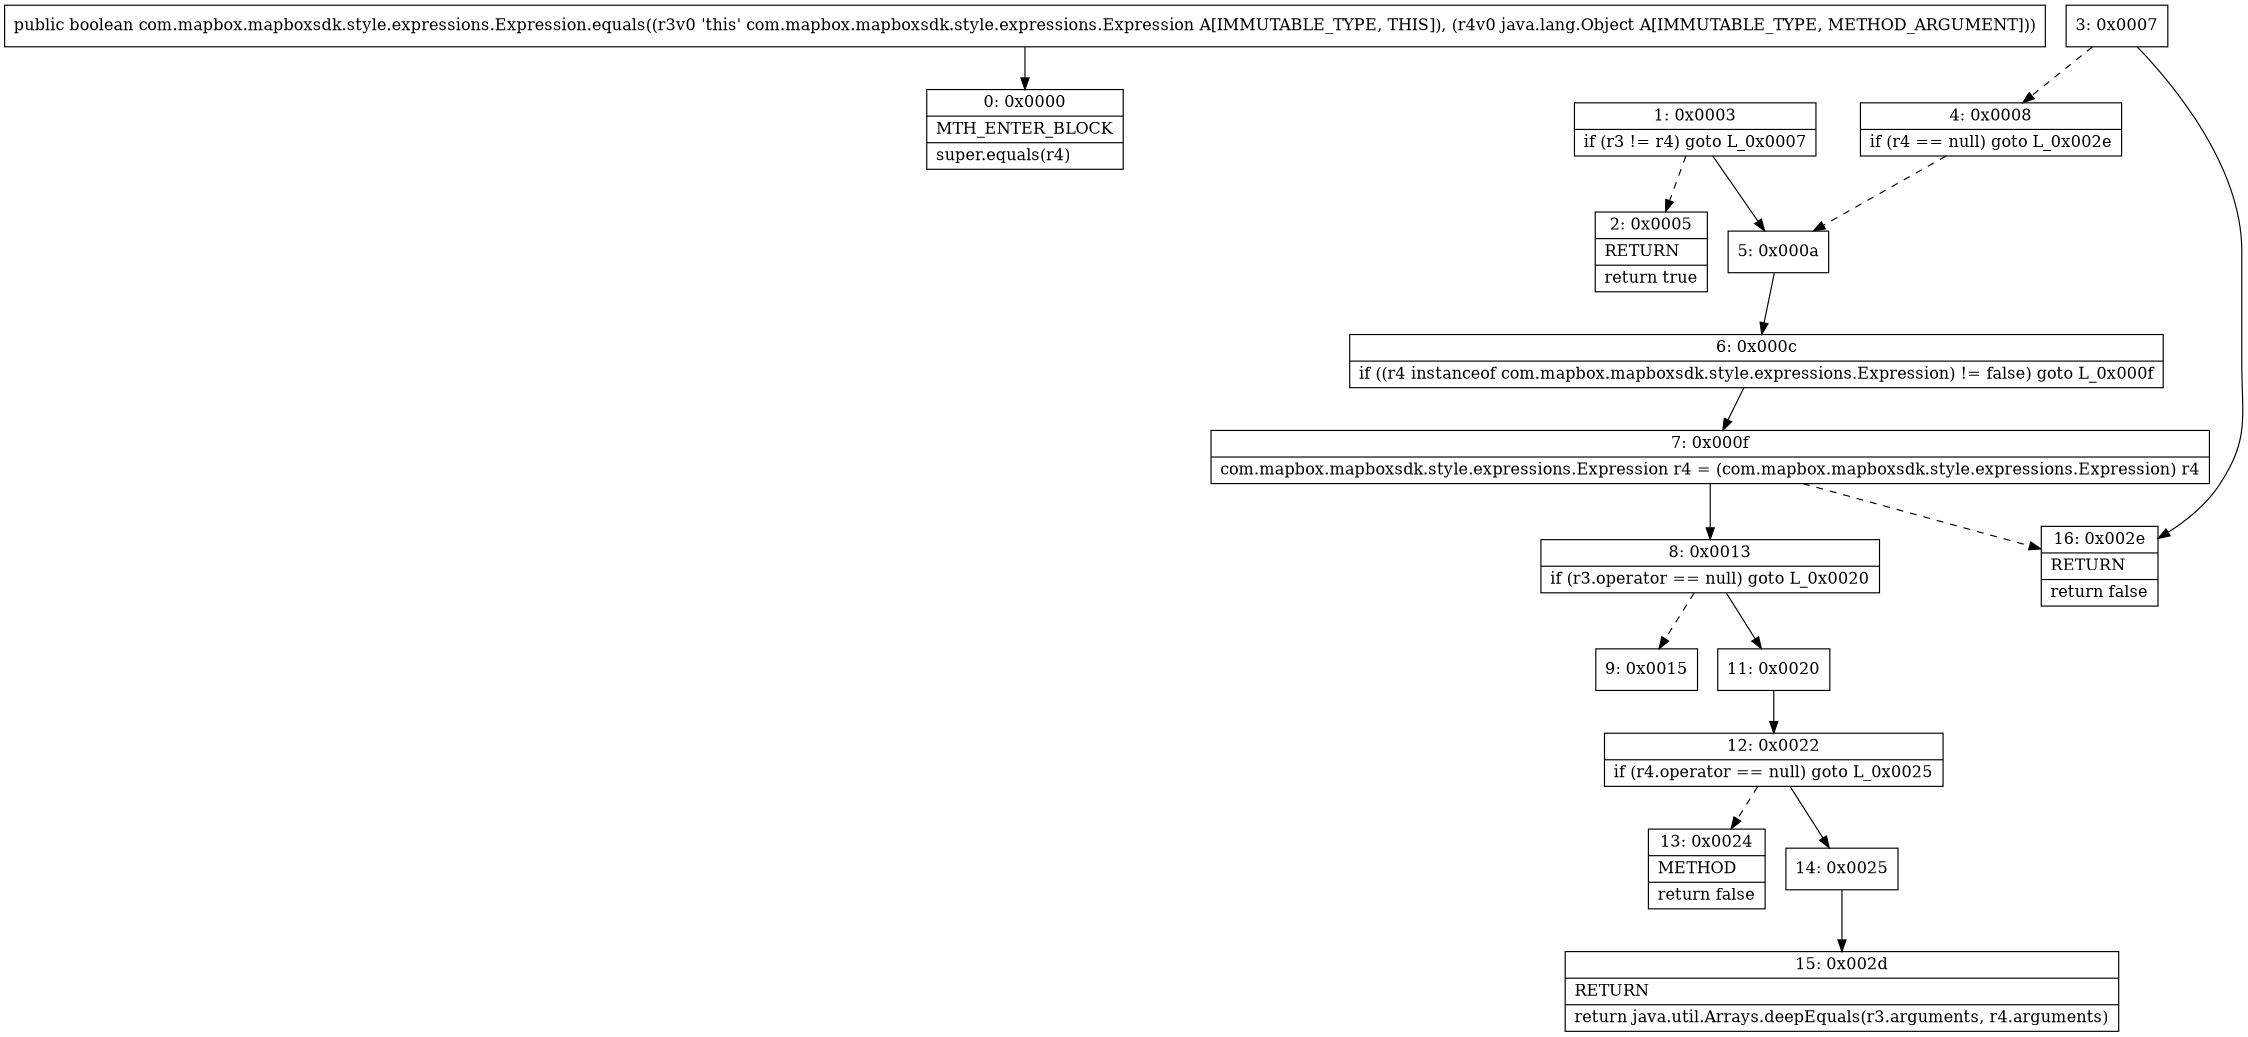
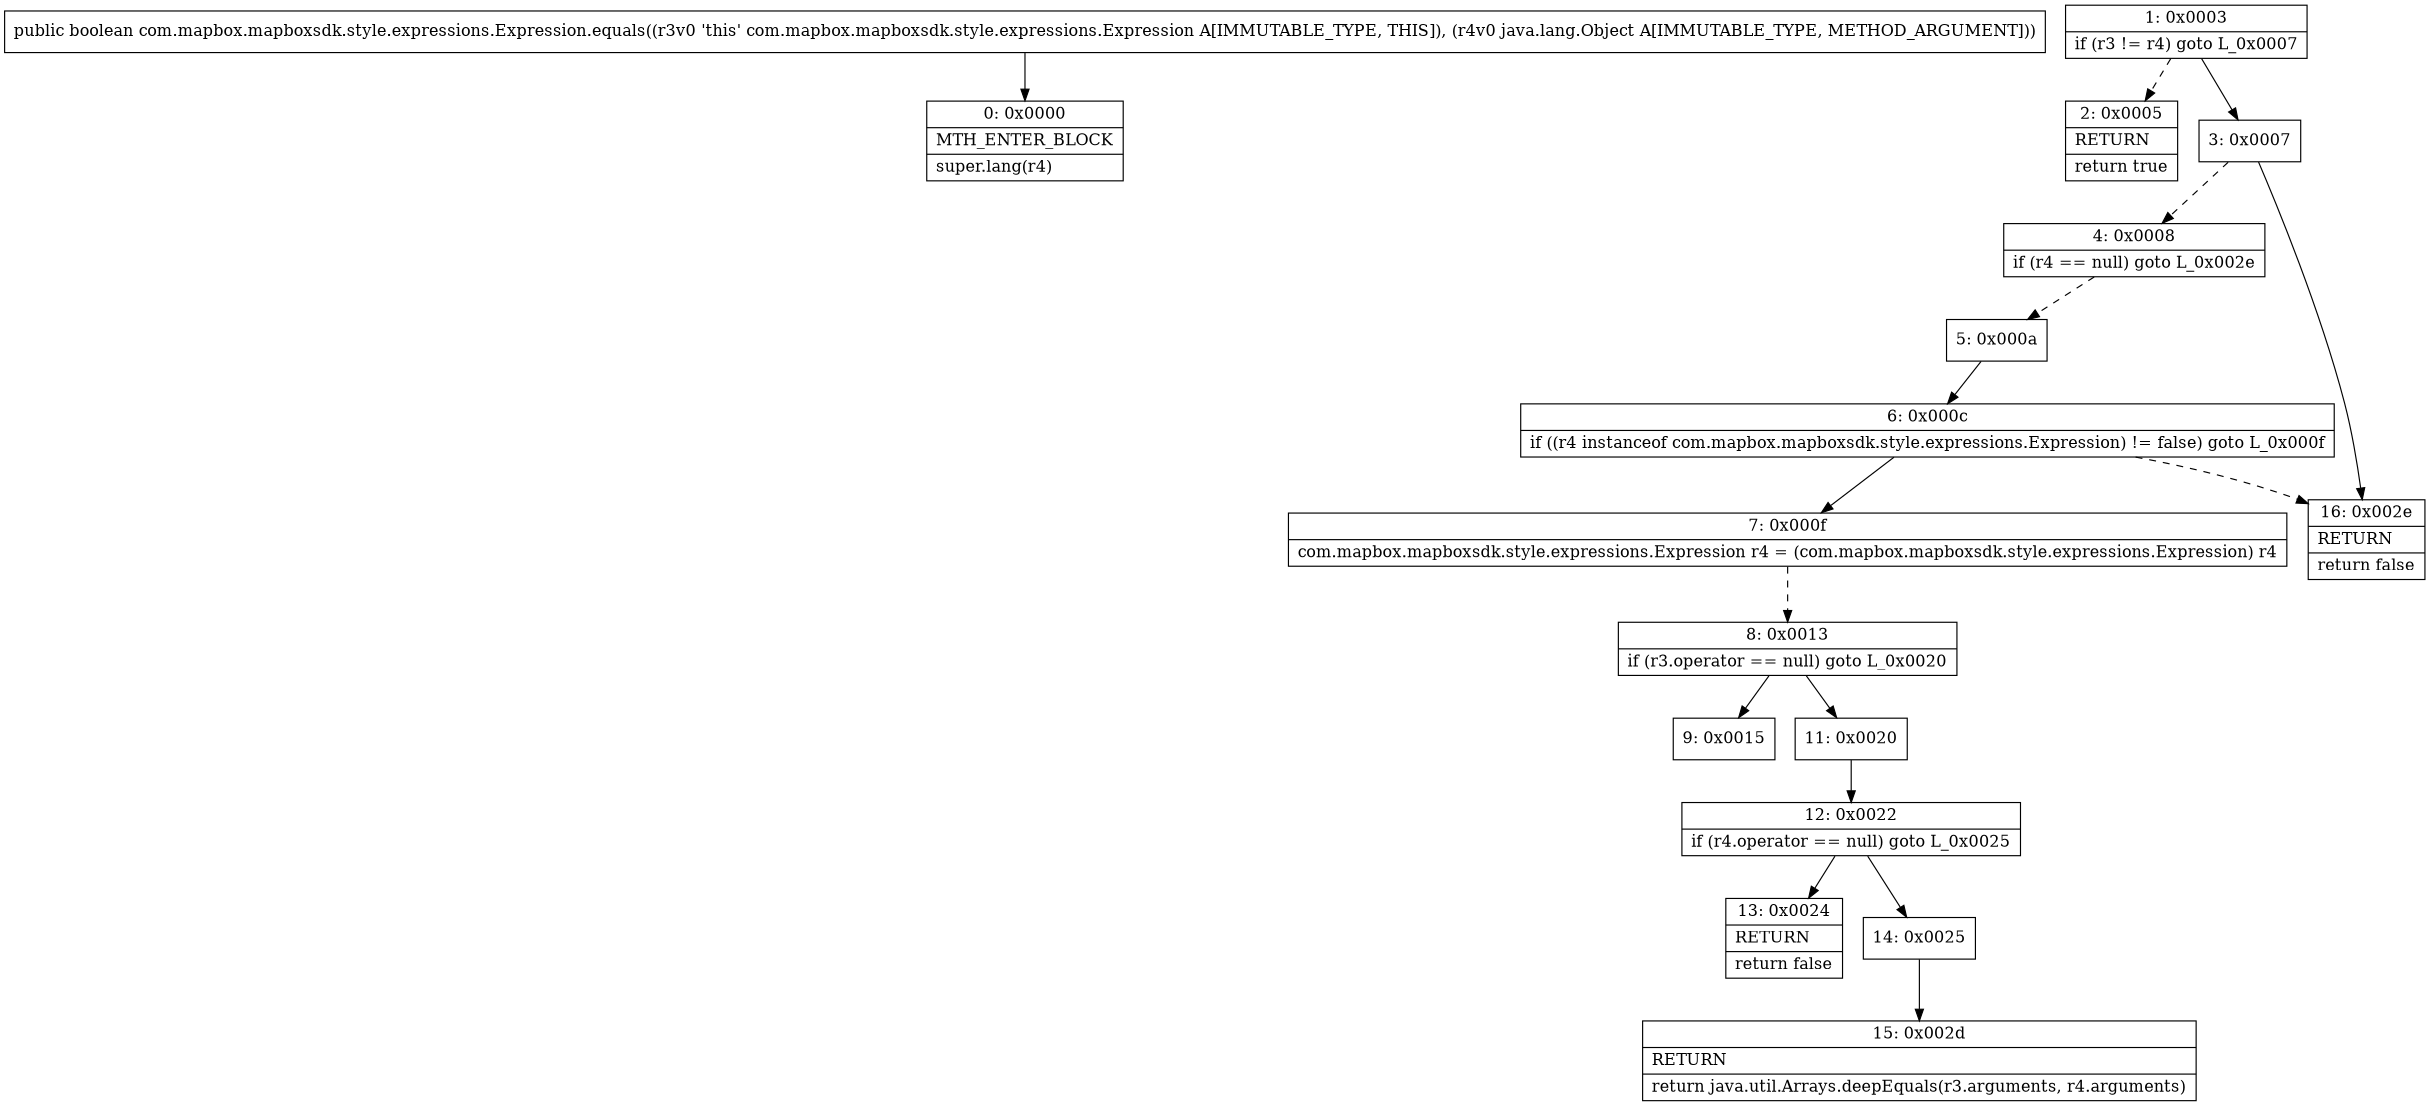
node "0: 0x0000": text "super.equals(r4)" -> "super.lang(r4)"
edge "1: 0x0003" -> "5: 0x000a": now "1: 0x0003" -> "3: 0x0007"
edge "7: 0x000f" -> "8: 0x0013": style solid -> dashed
edge "7: 0x000f" -> "16: 0x002e": now "6: 0x000c" -> "16: 0x002e"
edge "8: 0x0013" -> "9: 0x0015": style dashed -> solid
edge "12: 0x0022" -> "13: 0x0024": style dashed -> solid
node "13: 0x0024": text "METHOD" -> "RETURN"
